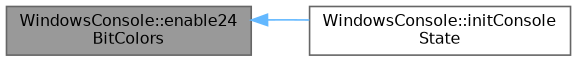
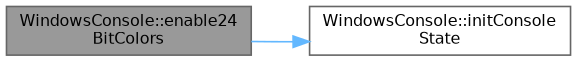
edge "WindowsConsole::initConsole State" -> "WindowsConsole::enable24 BitColors": reversed
